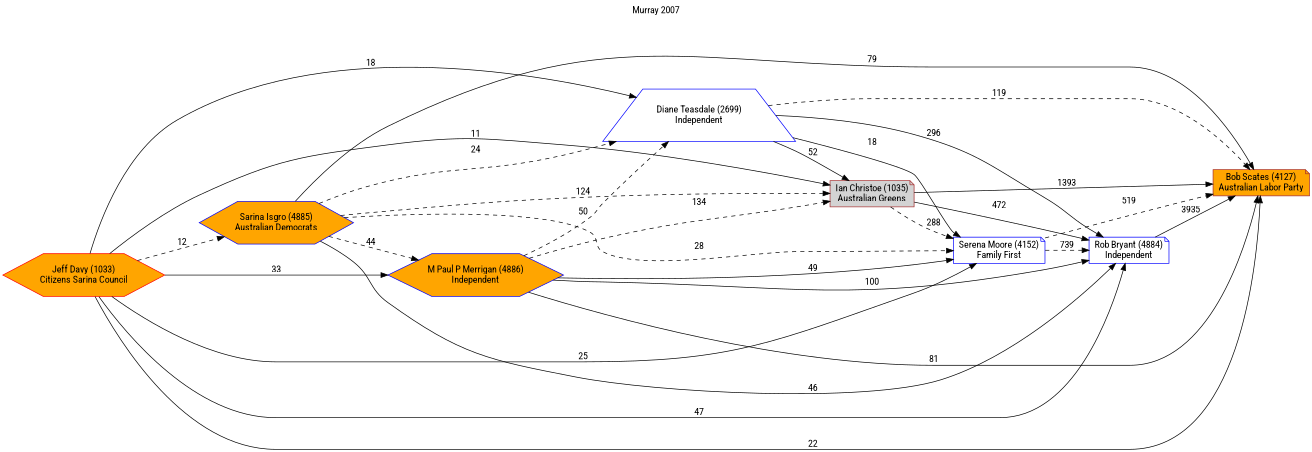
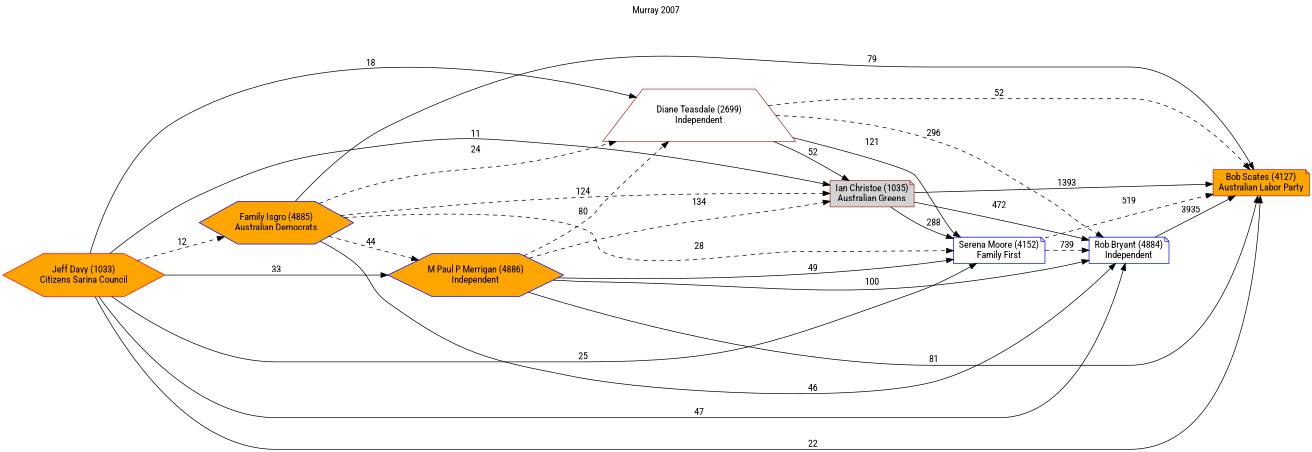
edge "Diane Teasdale (2699) Independent" -> "Bob Scates (4127) Australian Labor Party": label "119" -> "52"
node "Diane Teasdale (2699) Independent": color blue -> brown
edge "Diane Teasdale (2699) Independent" -> "Serena Moore (4152) Family First": label "18" -> "121"
edge "Diane Teasdale (2699) Independent" -> "Rob Bryant (4884) Independent": style solid -> dashed
edge "M Paul P Merrigan (4886) Independent" -> "Diane Teasdale (2699) Independent": label "50" -> "80"
node "Sarina Isgro (4885) Australian Democrats": label "Sarina Isgro (4885) Australian Democrats" -> "Family Isgro (4885) Australian Democrats"
edge "Ian Christoe (1035) Australian Greens" -> "Serena Moore (4152) Family First": style dashed -> solid
